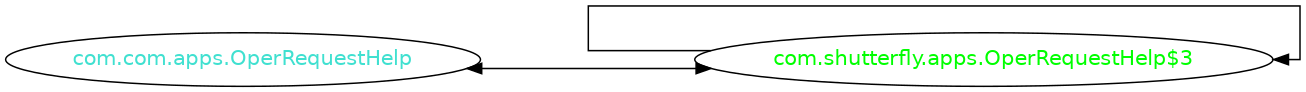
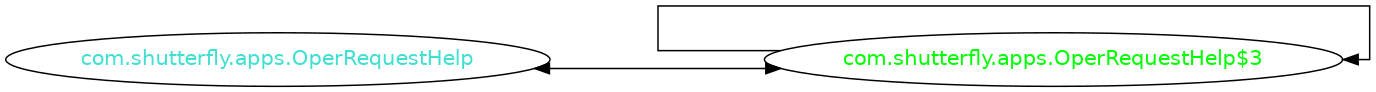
node "com.com.apps.OperRequestHelp": label "com.com.apps.OperRequestHelp" -> "com.shutterfly.apps.OperRequestHelp"
